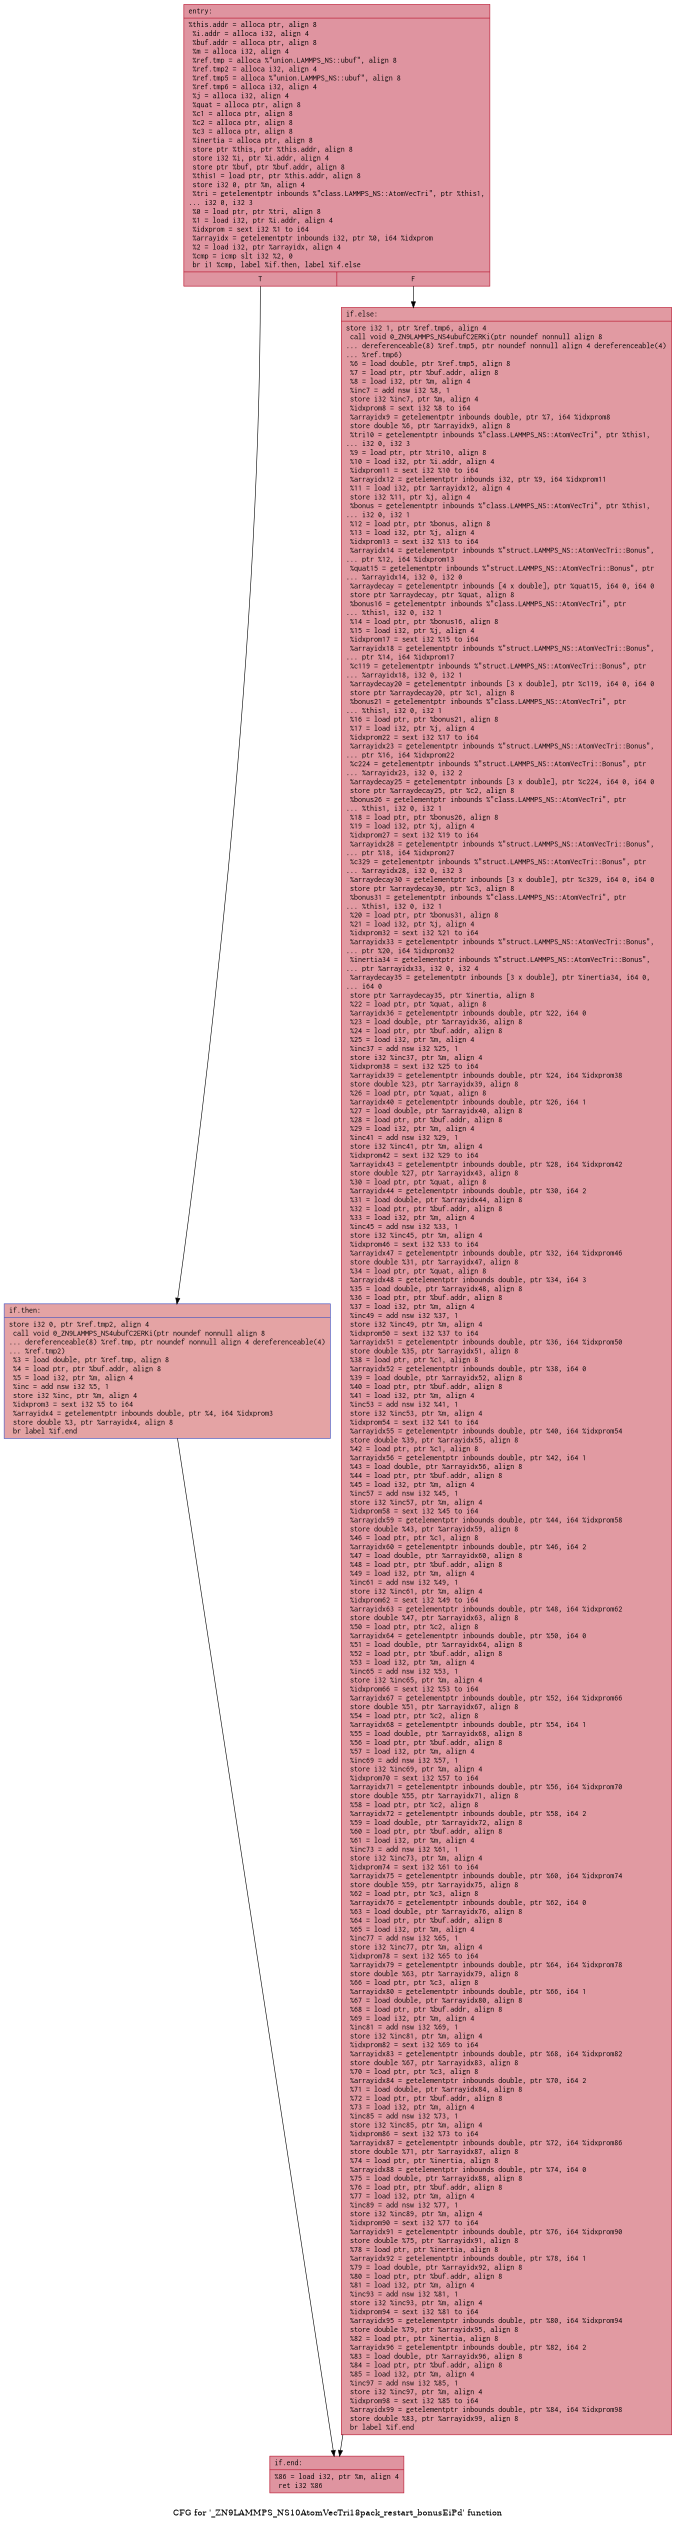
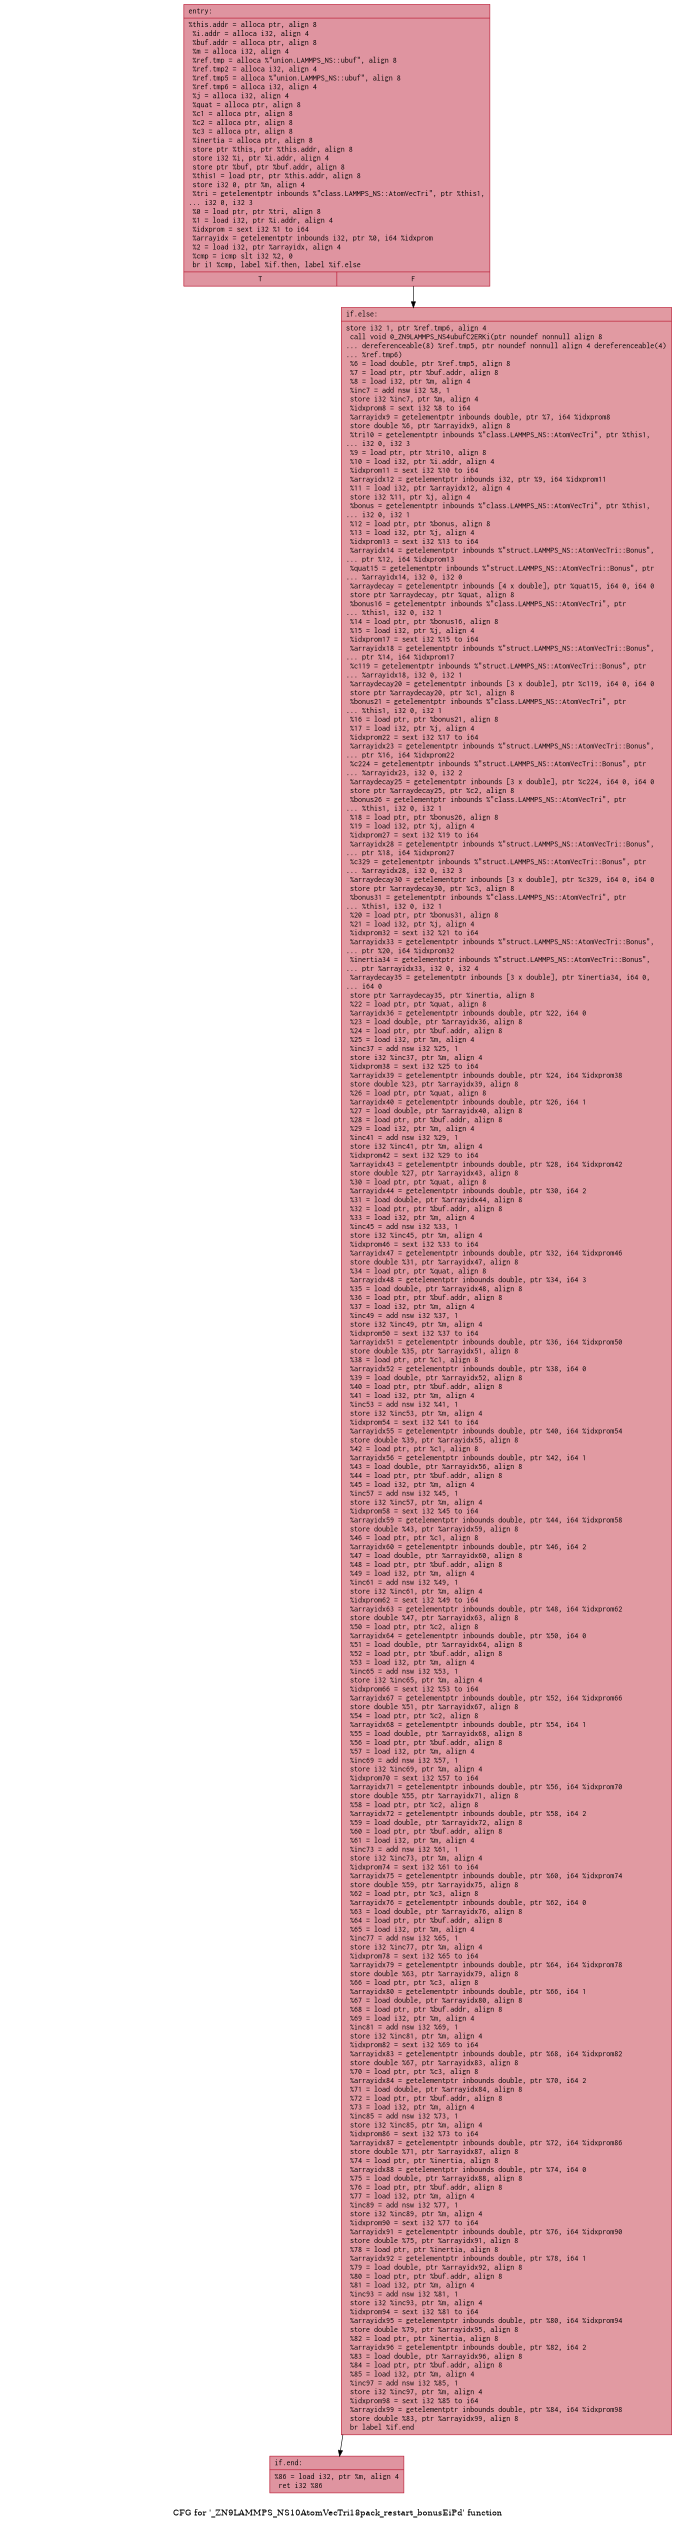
node "if.then:": removed
